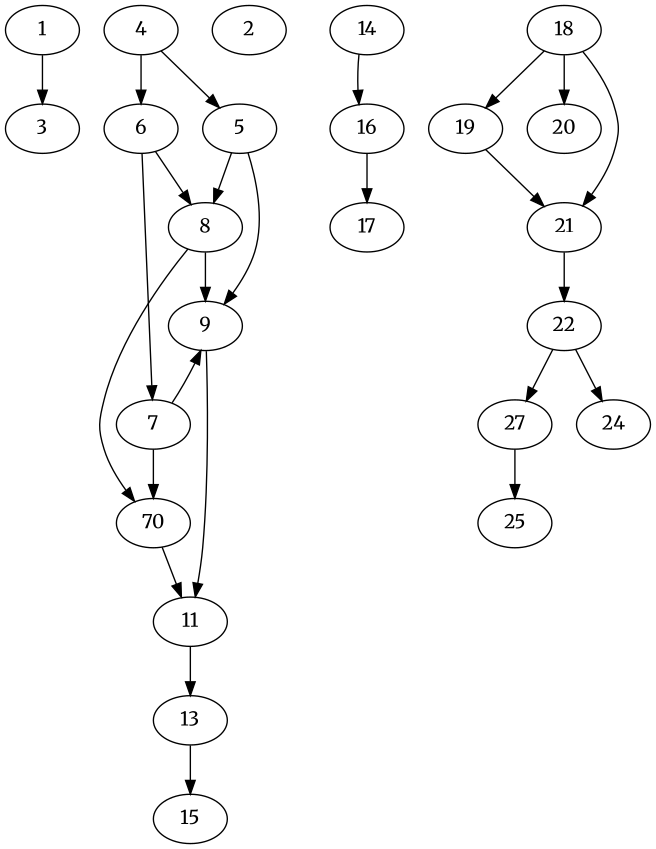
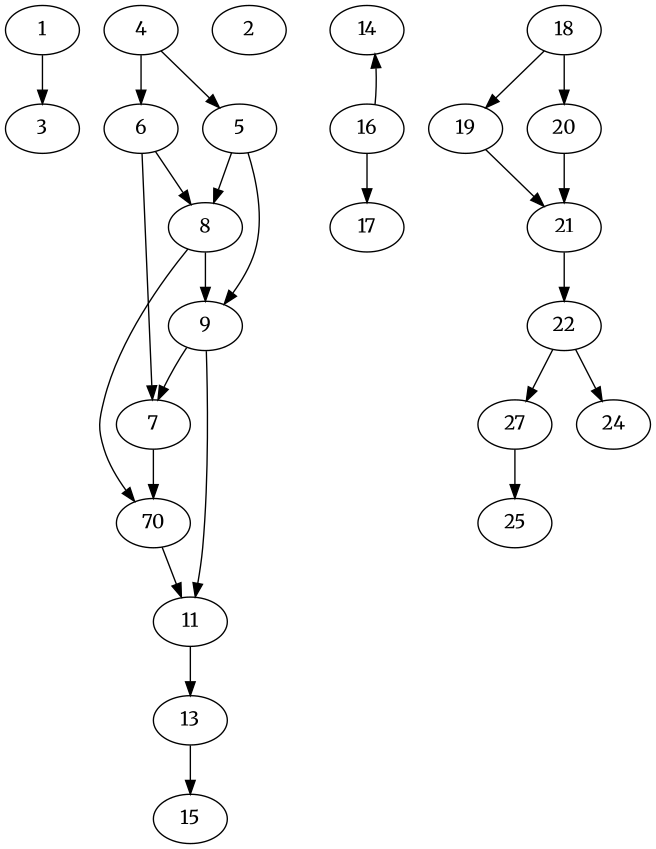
edge "14" -> "16": reversed
edge "18" -> "21": now "20" -> "21"
edge "7" -> "9": reversed
